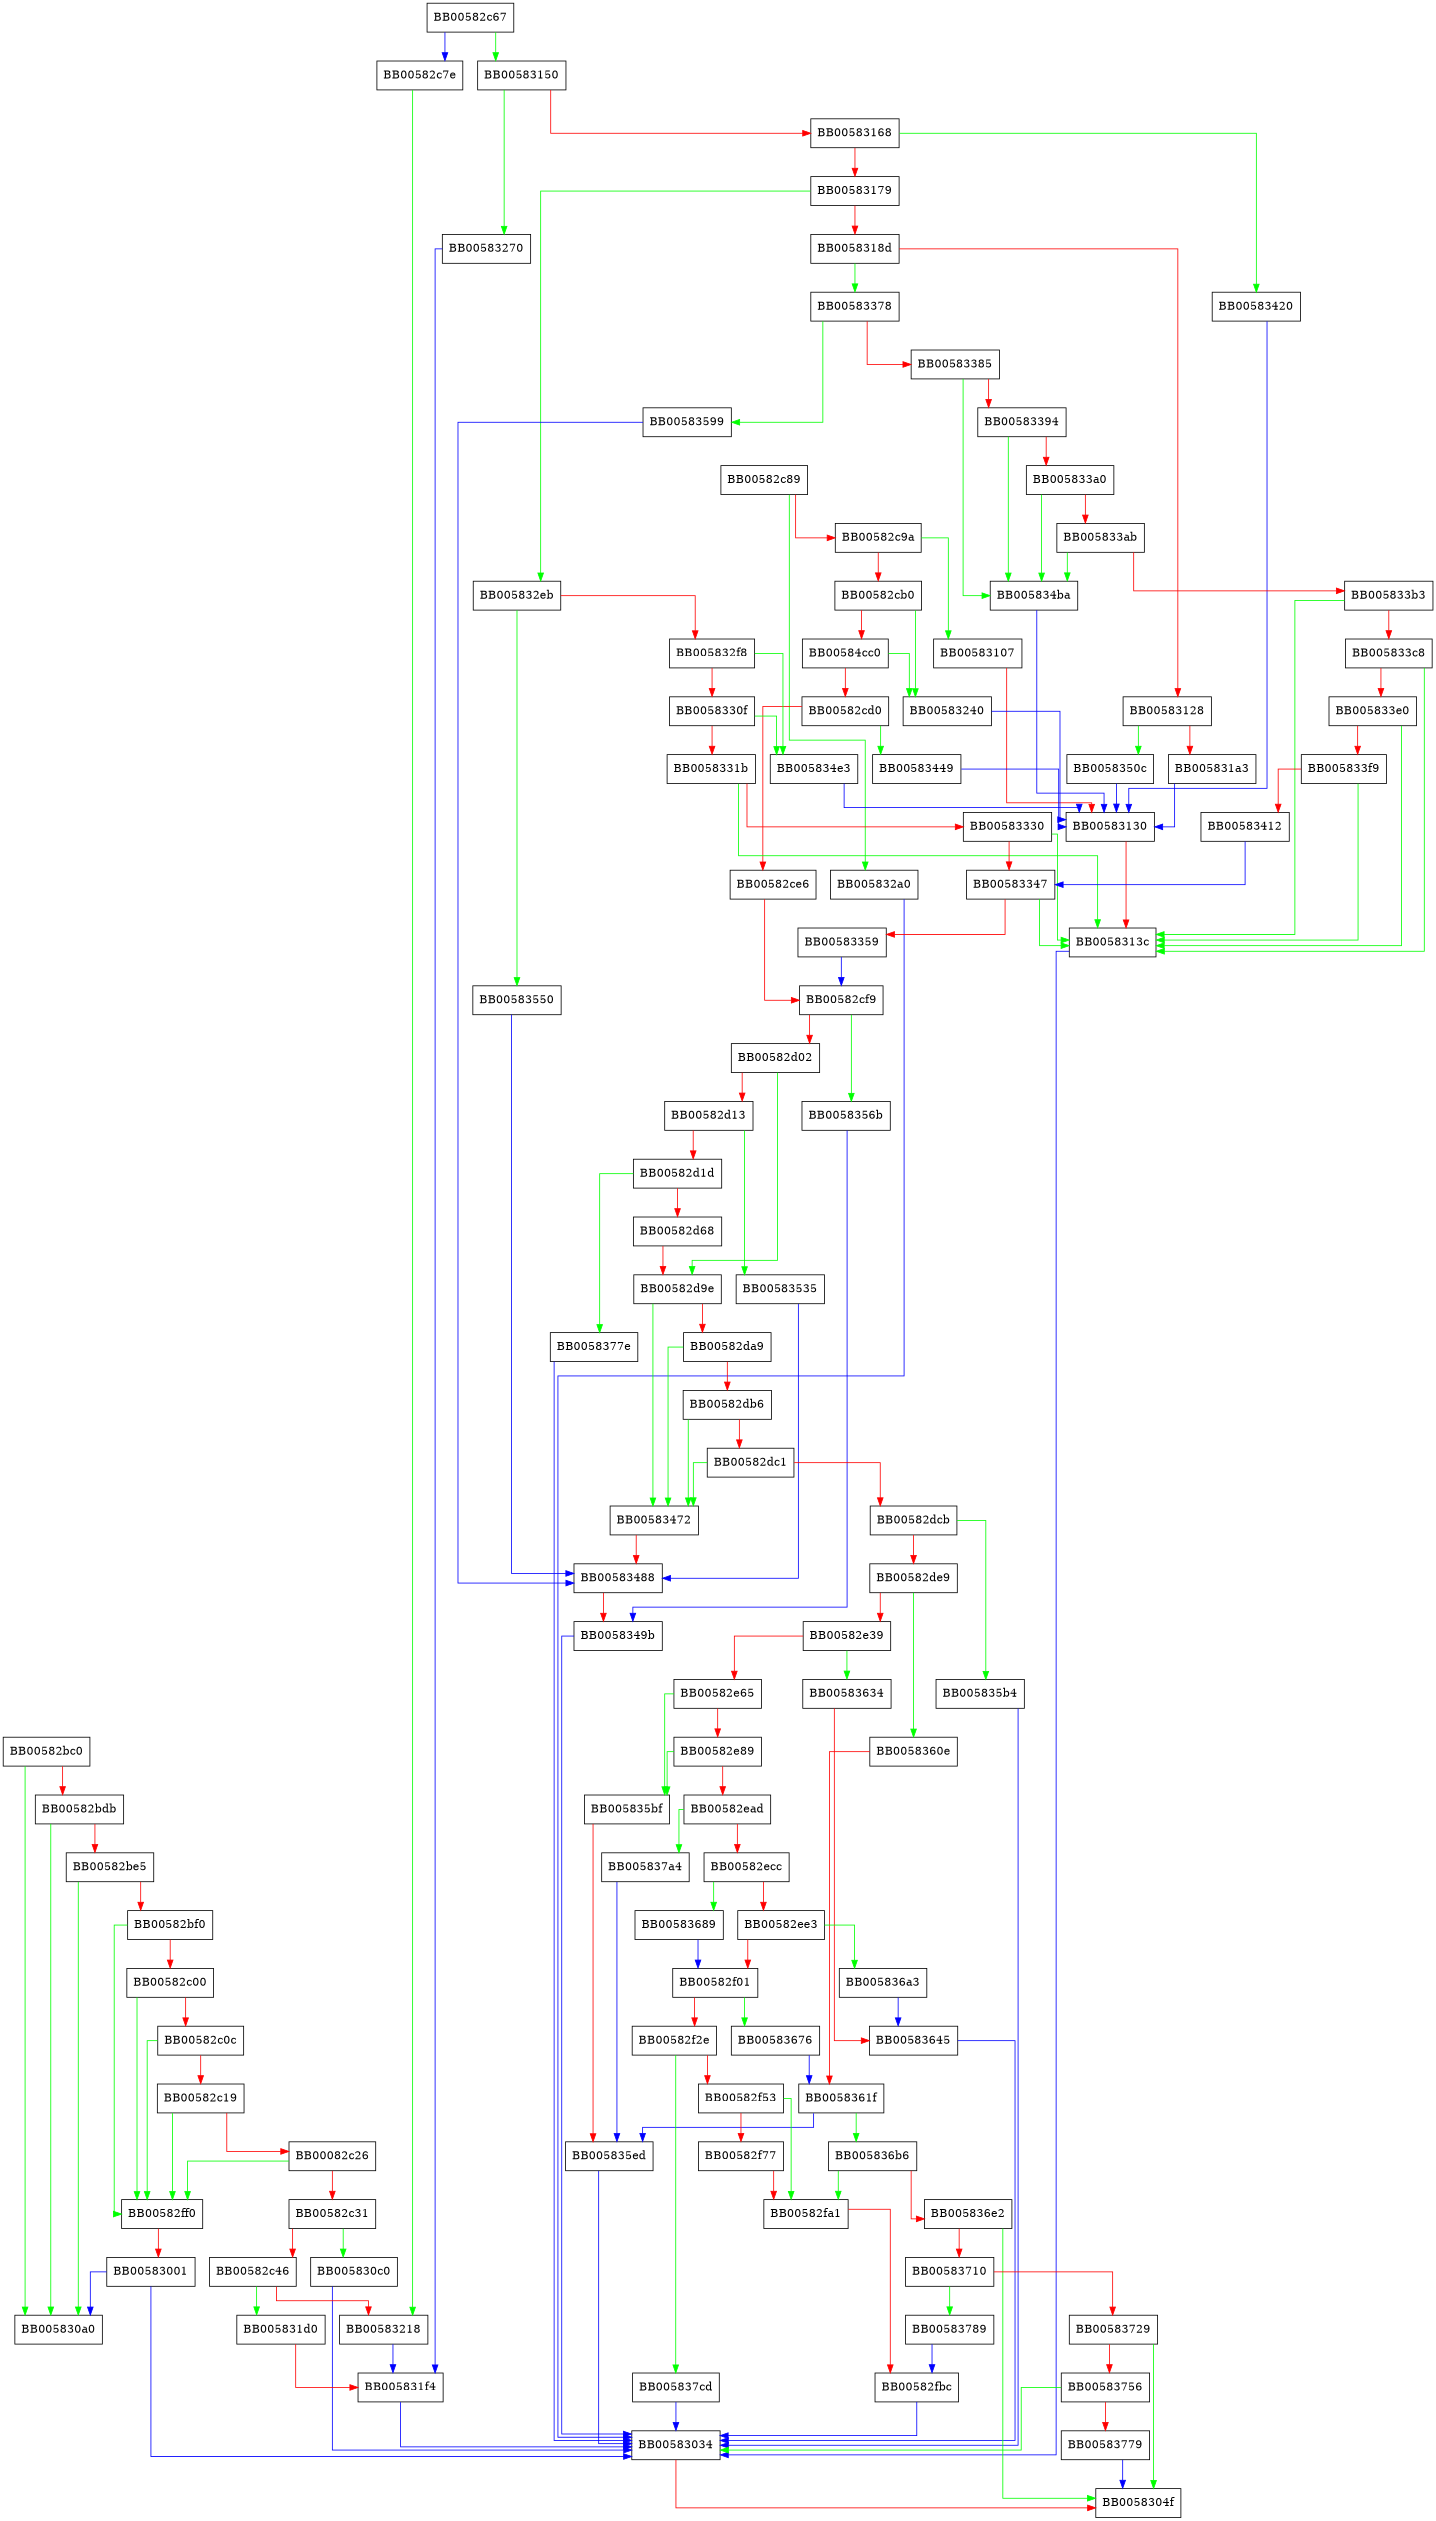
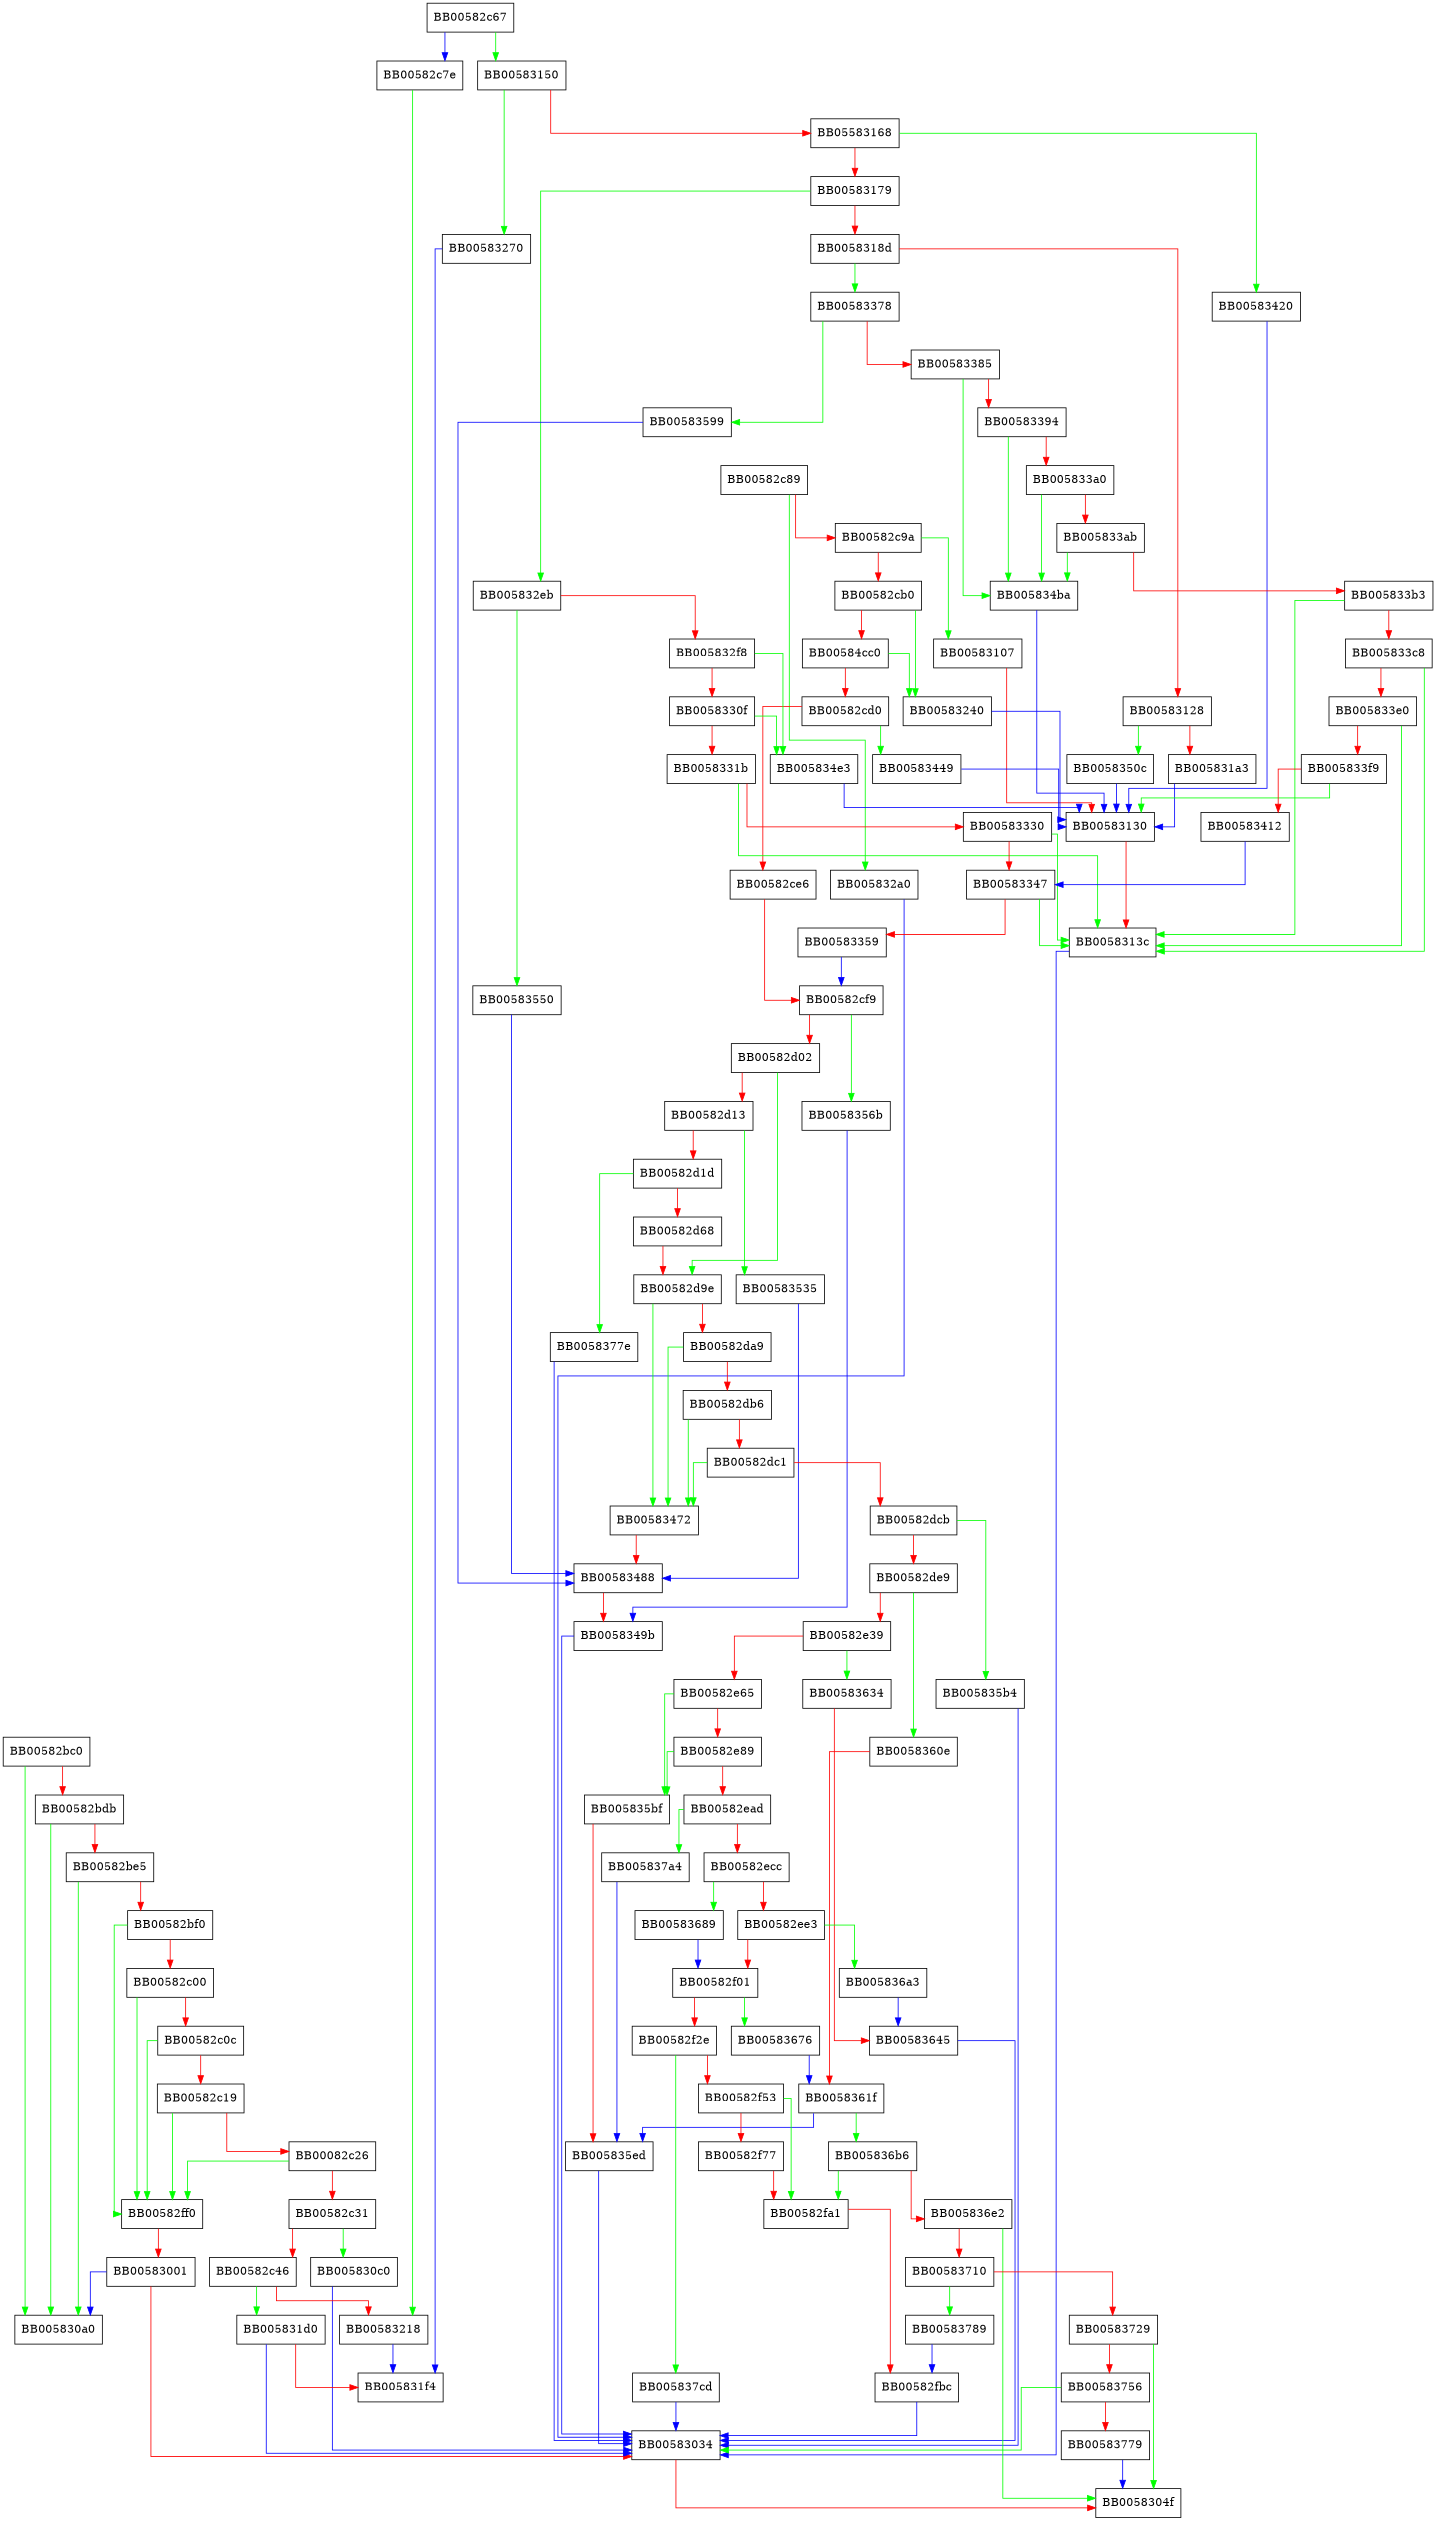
node "BB00583168": label "BB00583168" -> "BB05583168"
edge "BB005833f9" -> "BB0058313c": now "BB005833f9" -> "BB00583130"
edge "BB005831f4" -> "BB00583034": now "BB005831d0" -> "BB00583034"
edge "BB00583001" -> "BB00583034": color blue -> red
